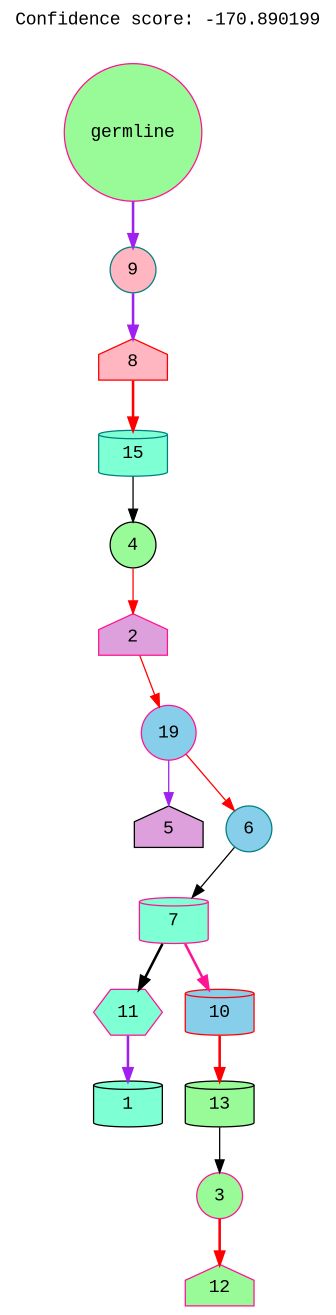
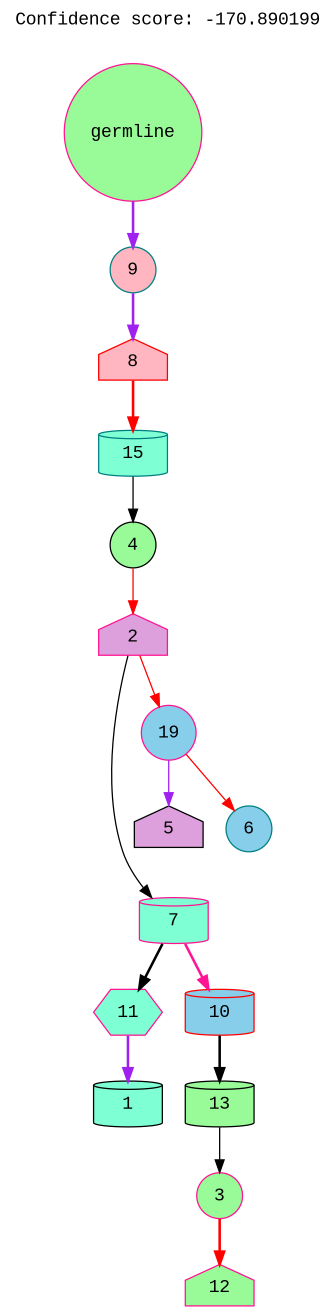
edge "6" -> "7": now "2" -> "7"
edge "10" -> "13": color red -> black
